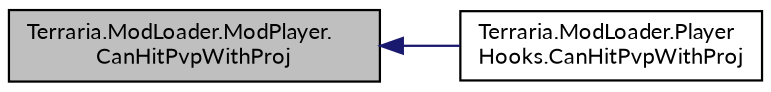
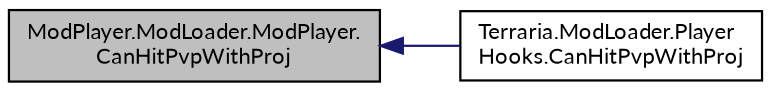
node "Terraria.ModLoader.ModPlayer. CanHitPvpWithProj": label "Terraria.ModLoader.ModPlayer. CanHitPvpWithProj" -> "ModPlayer.ModLoader.ModPlayer. CanHitPvpWithProj"
